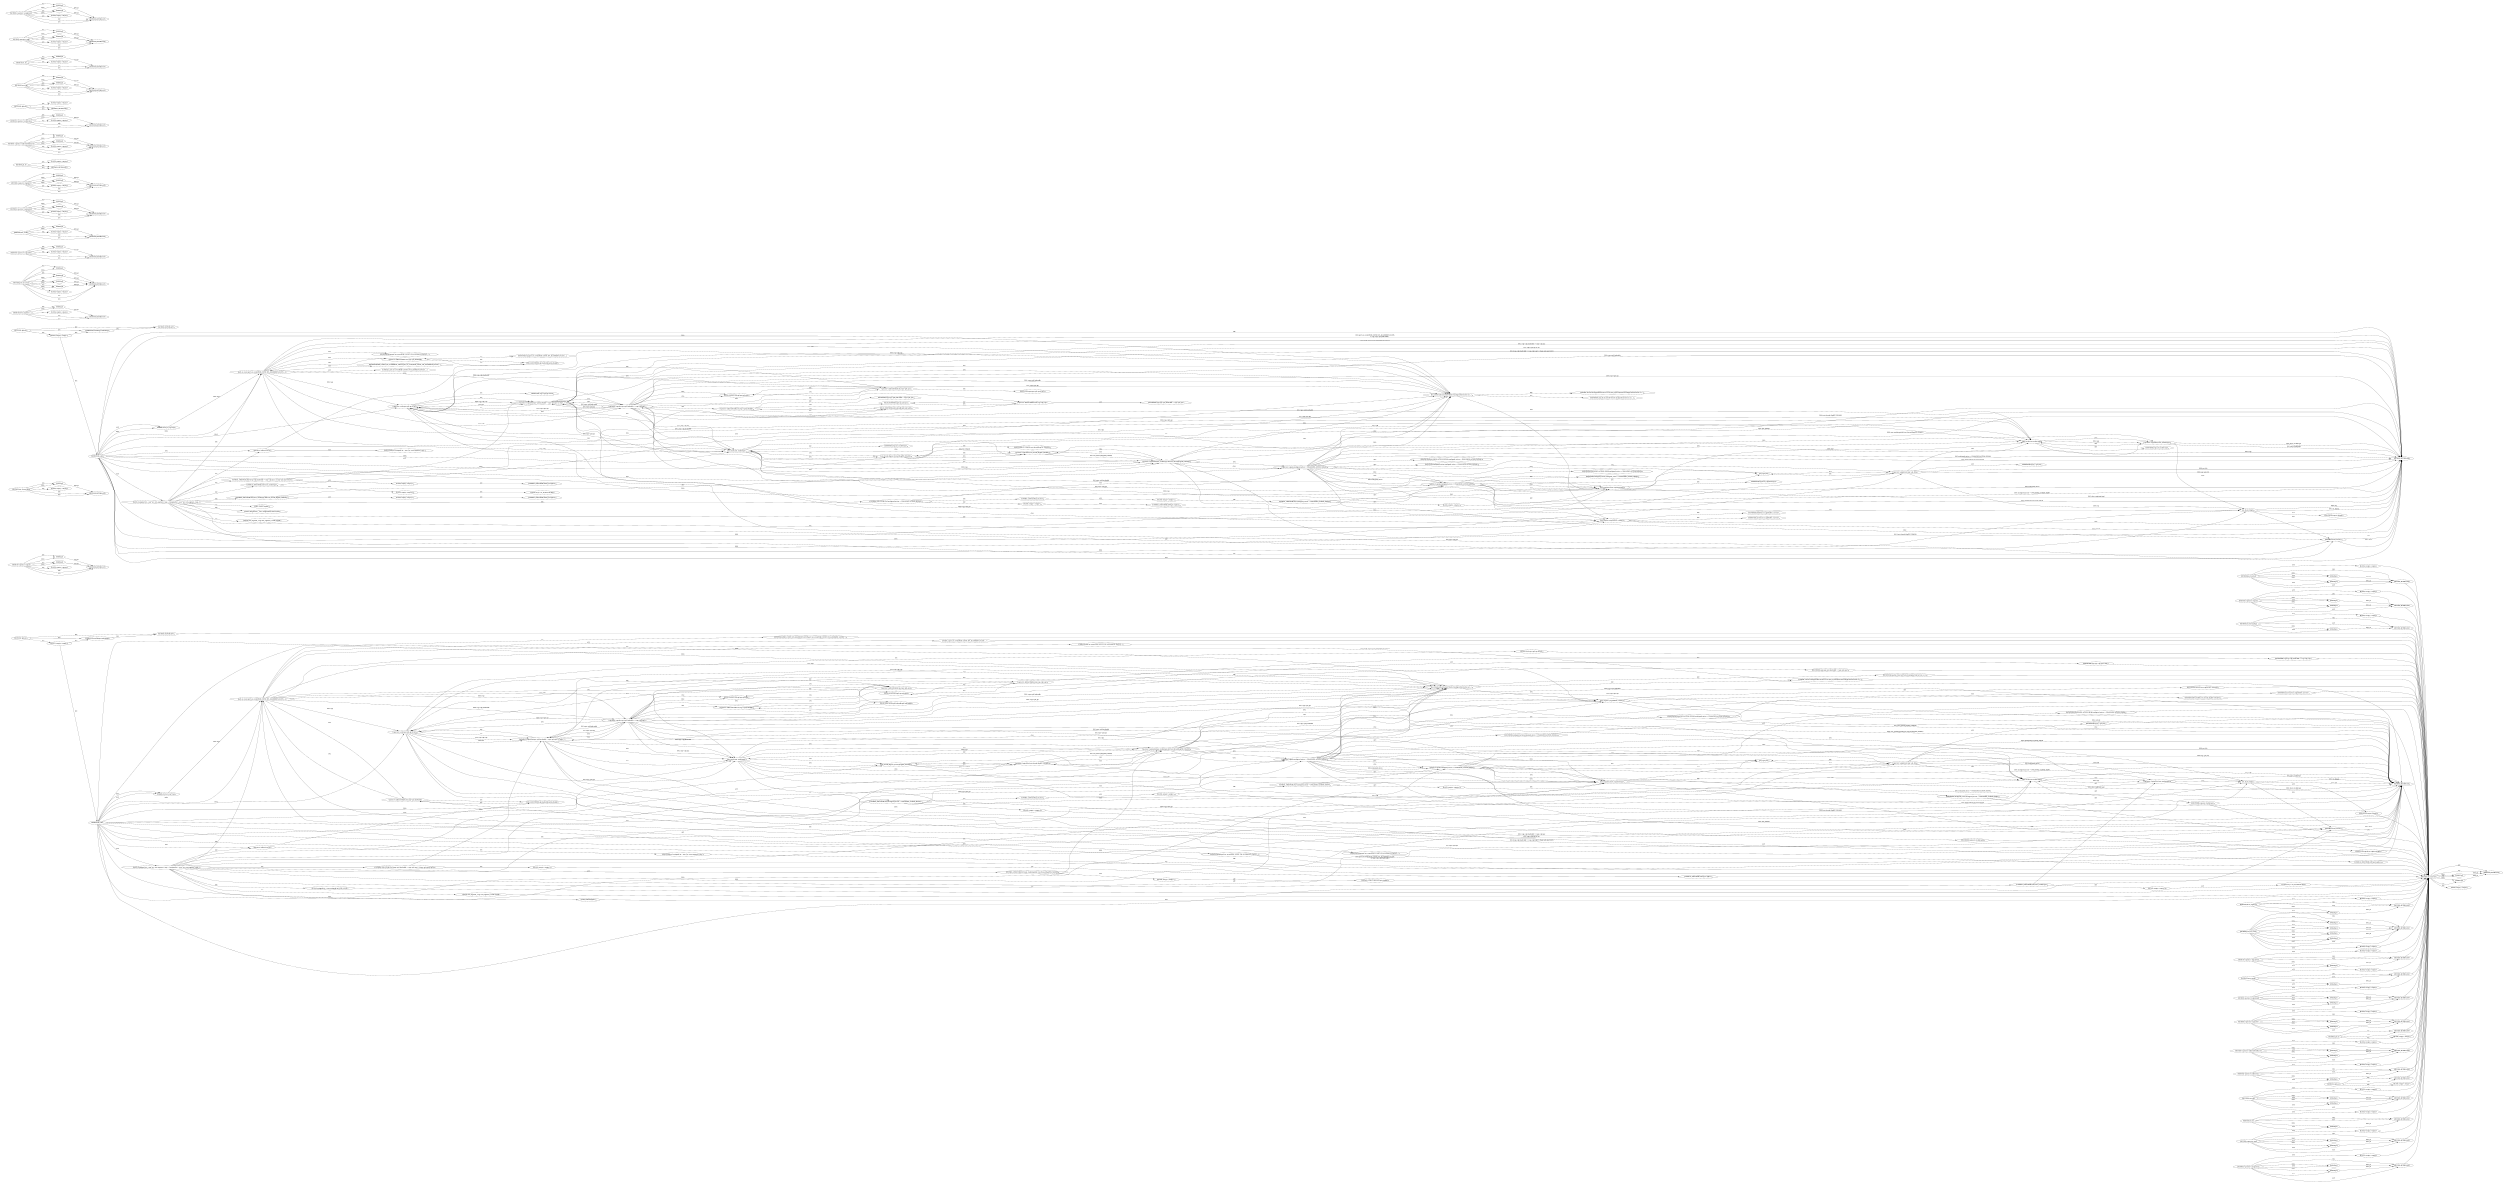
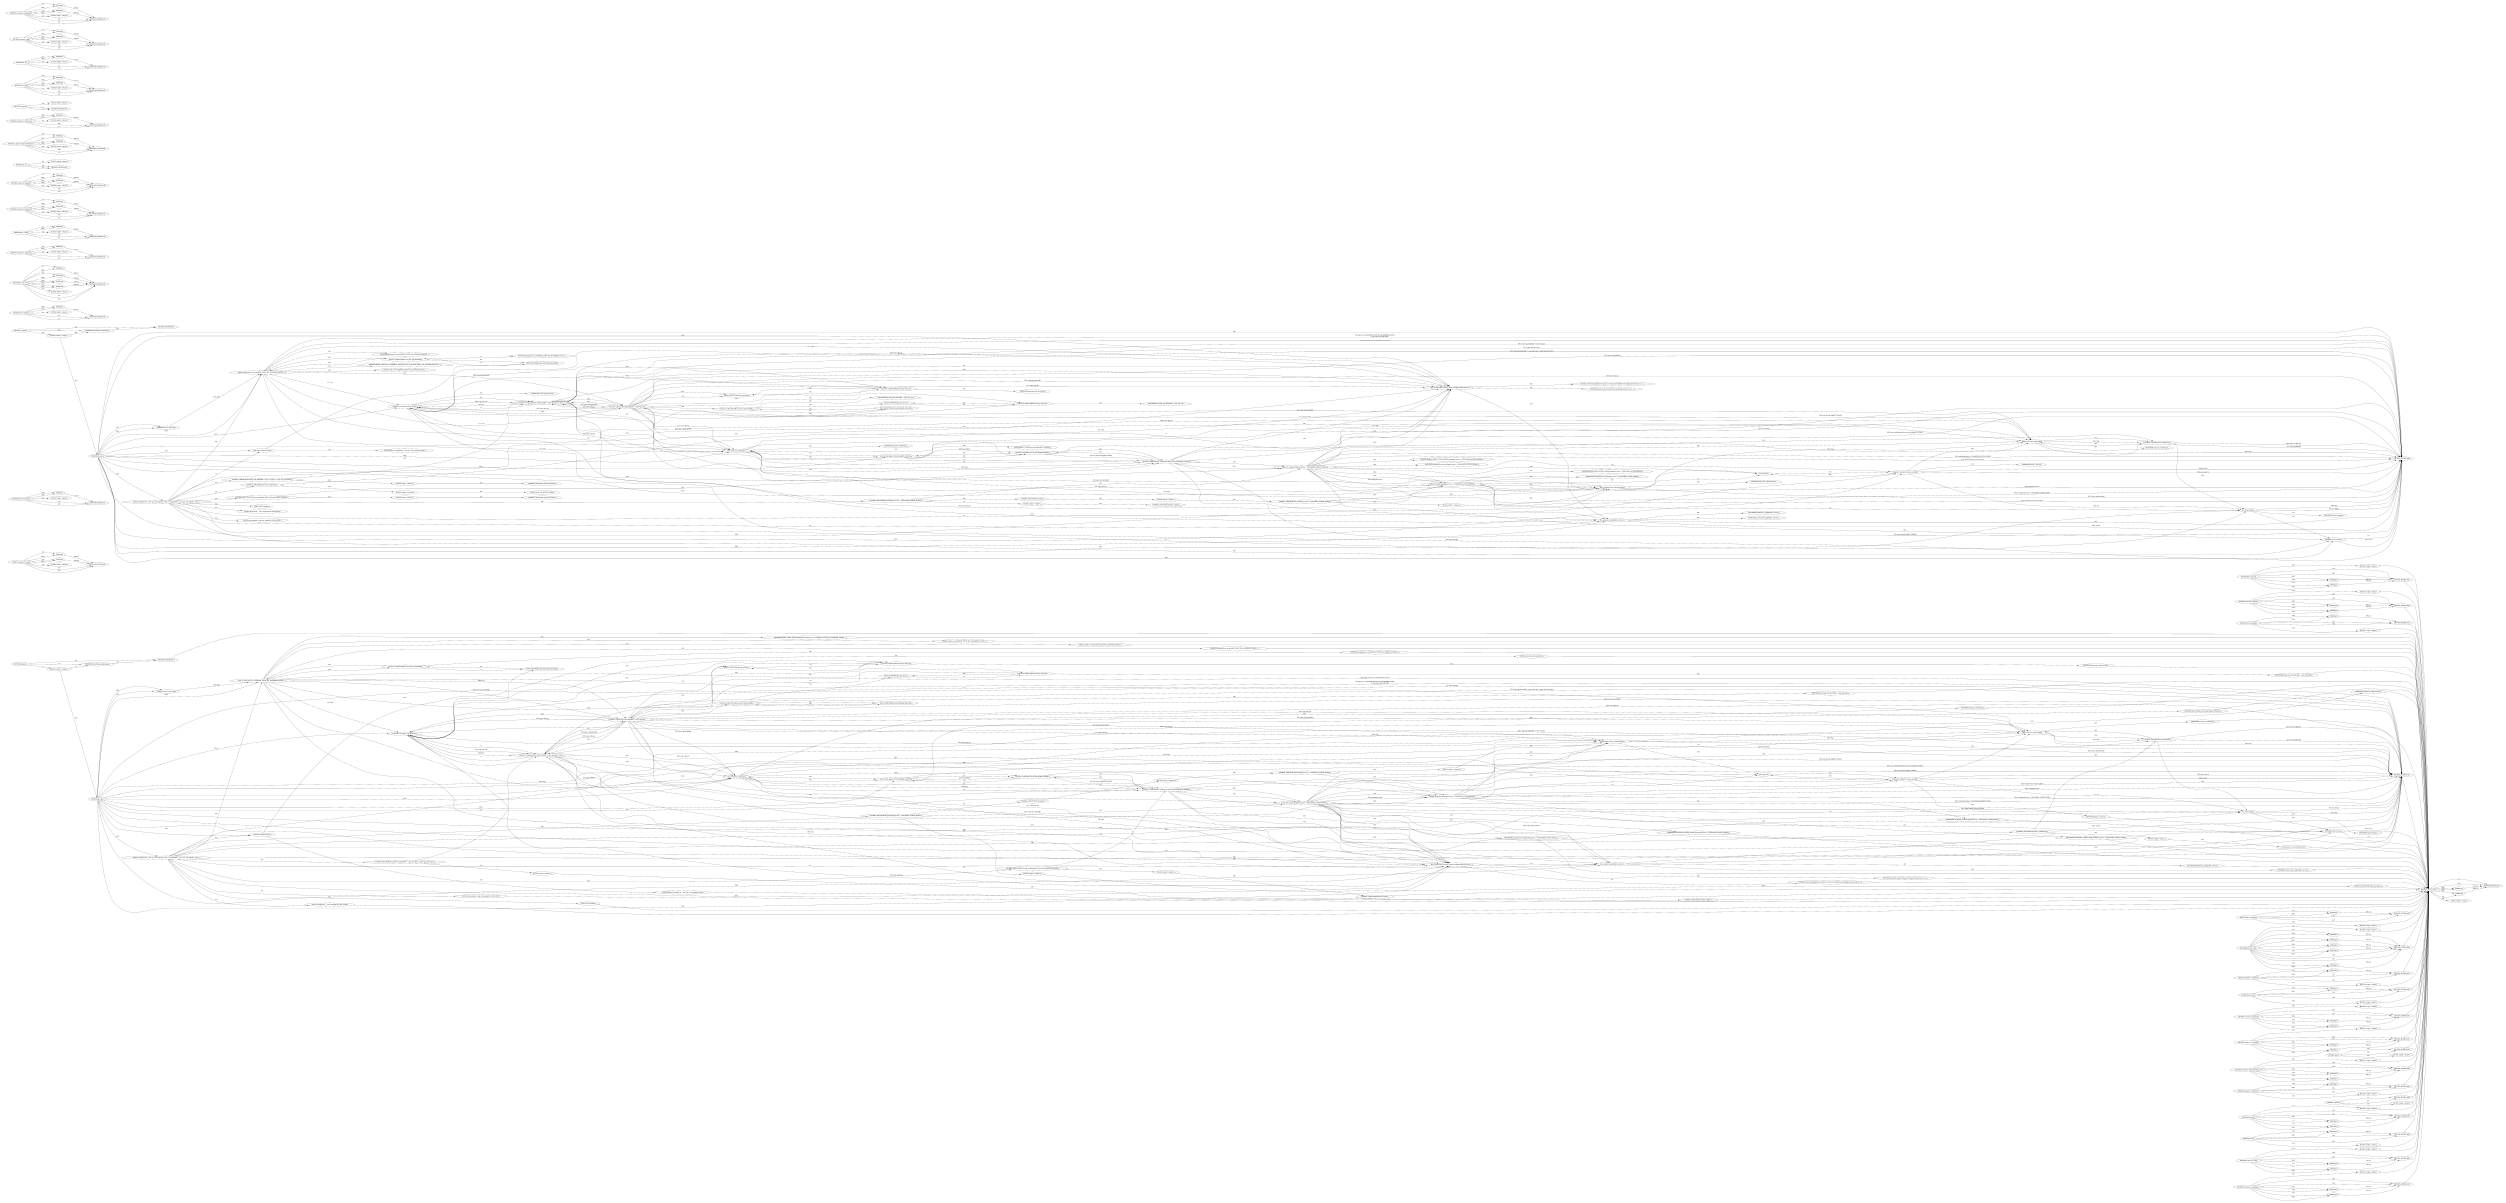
node "(PARAM,p5)": added
